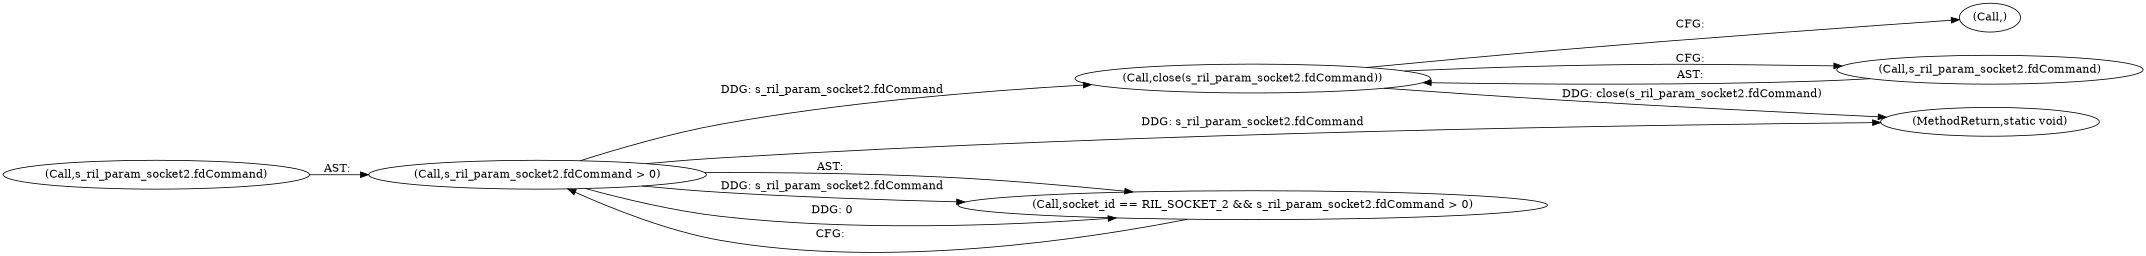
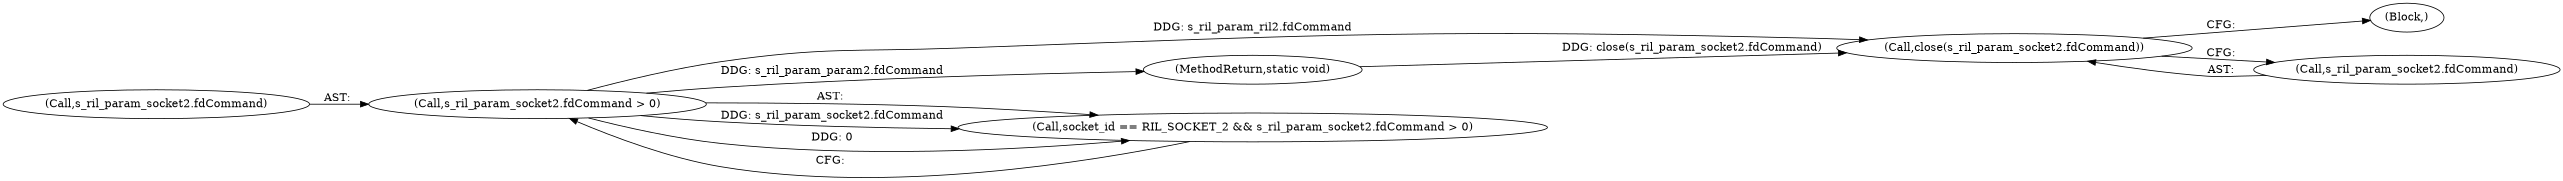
node "(Call,)": label "(Call,)" -> "(Block,)"
edge "(Call,s_ril_param_socket2.fdCommand > 0)" -> "(Call,close(s_ril_param_socket2.fdCommand))": label "DDG: s_ril_param_socket2.fdCommand" -> "DDG: s_ril_param_ril2.fdCommand"
edge "(Call,close(s_ril_param_socket2.fdCommand))" -> "(MethodReturn,static void)": reversed
edge "(Call,s_ril_param_socket2.fdCommand > 0)" -> "(MethodReturn,static void)": label "DDG: s_ril_param_socket2.fdCommand" -> "DDG: s_ril_param_param2.fdCommand"
